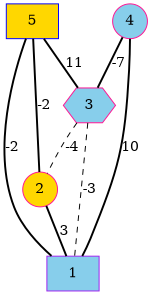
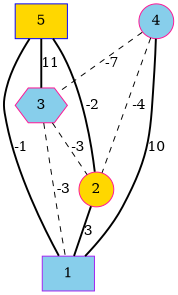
edge "4" -- "3": style bold -> dashed
edge "4" -- "2": added, label "-4"
edge "5" -- "1": label "-2" -> "-1"
edge "3" -- "2": label "-4" -> "-3"
